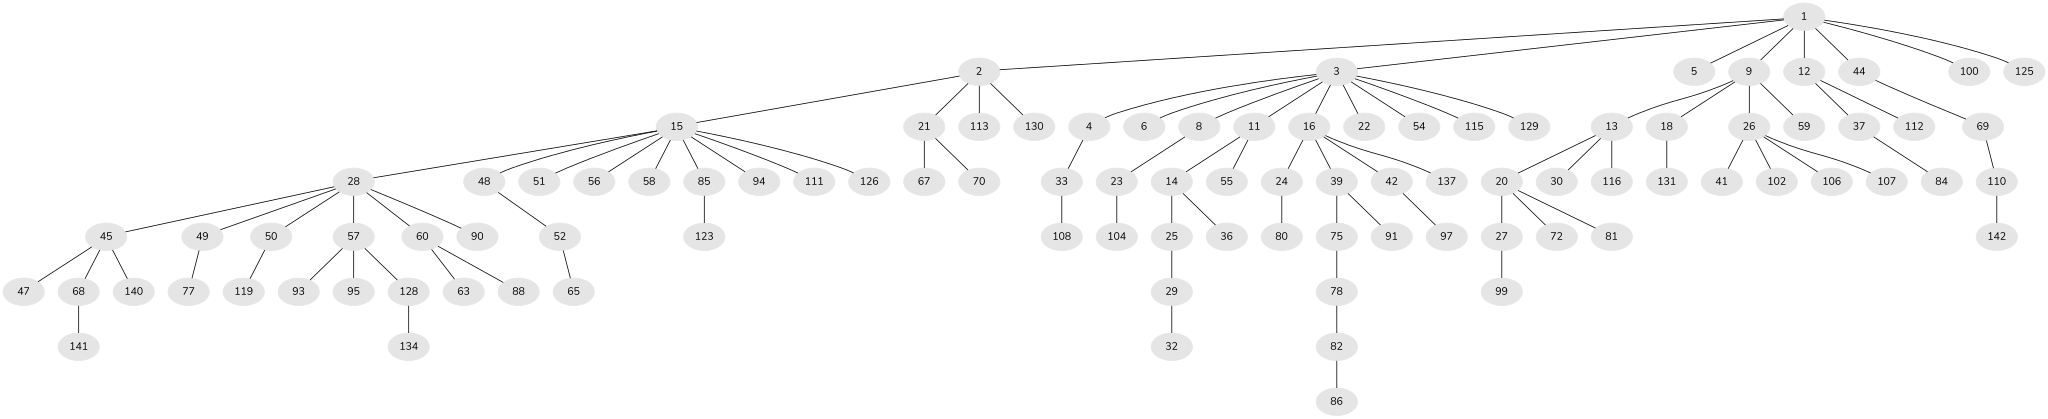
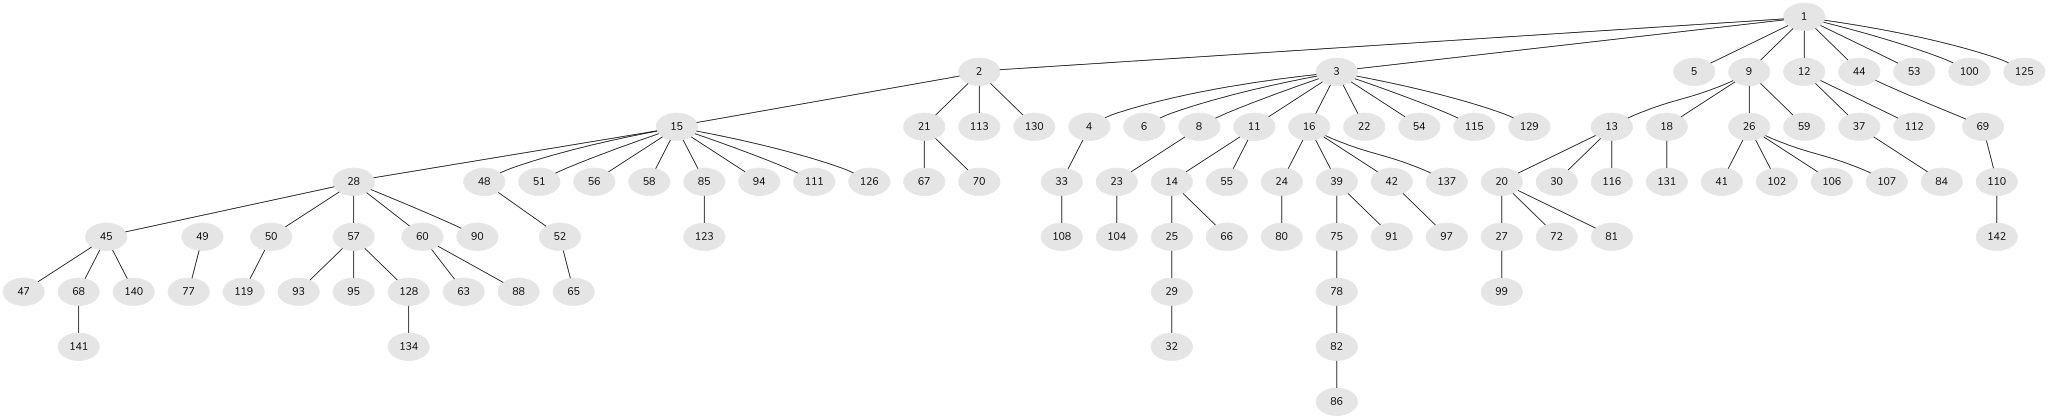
node "53": added
edge "28" -- "49": removed
node "36": label "36" -> "66"
